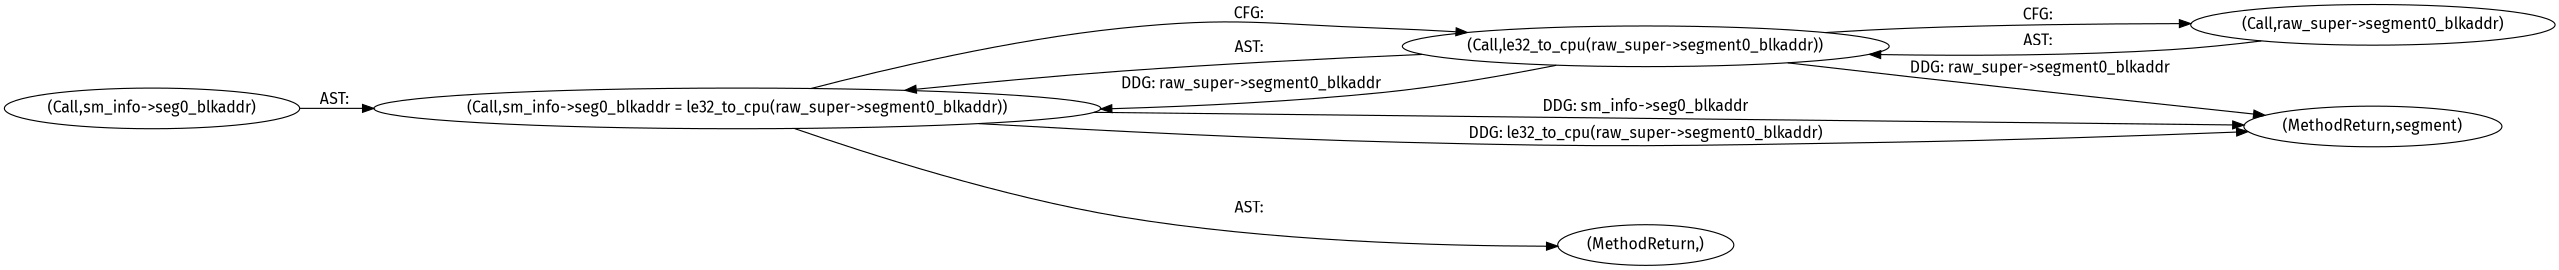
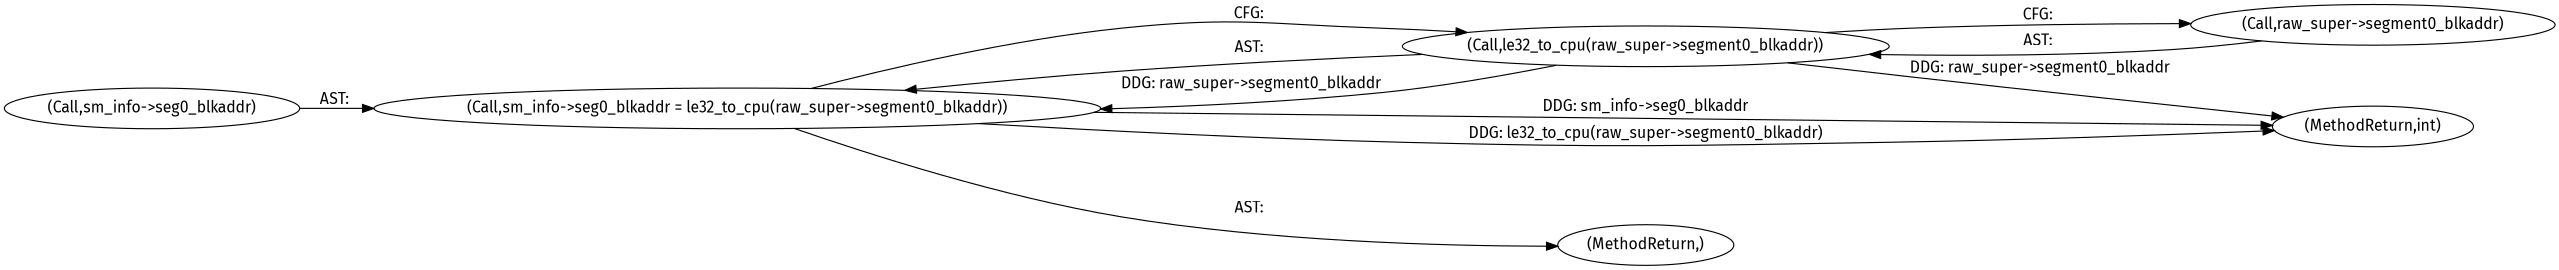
node "(MethodReturn,segment)": label "(MethodReturn,segment)" -> "(MethodReturn,int)"
